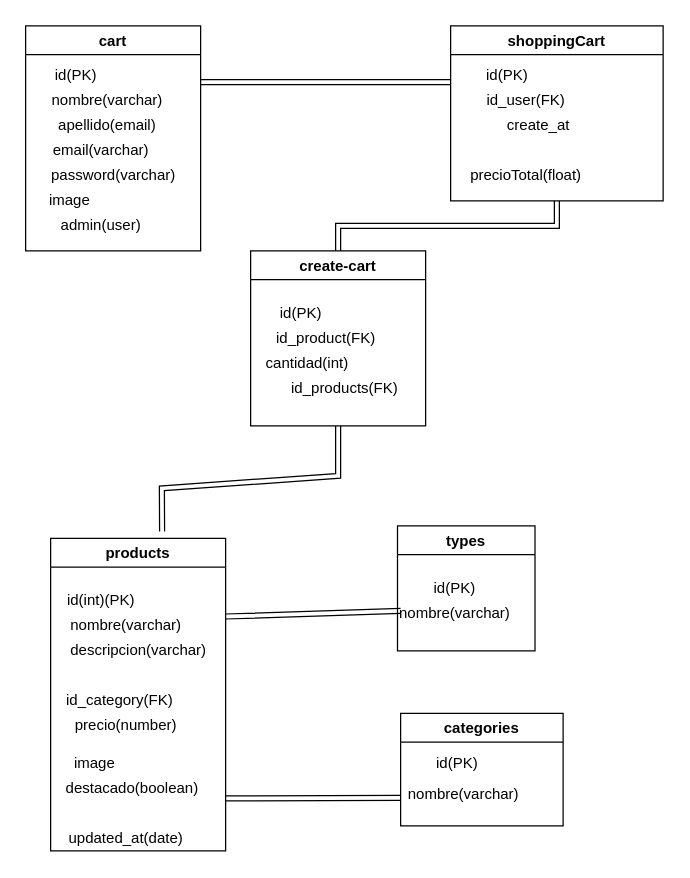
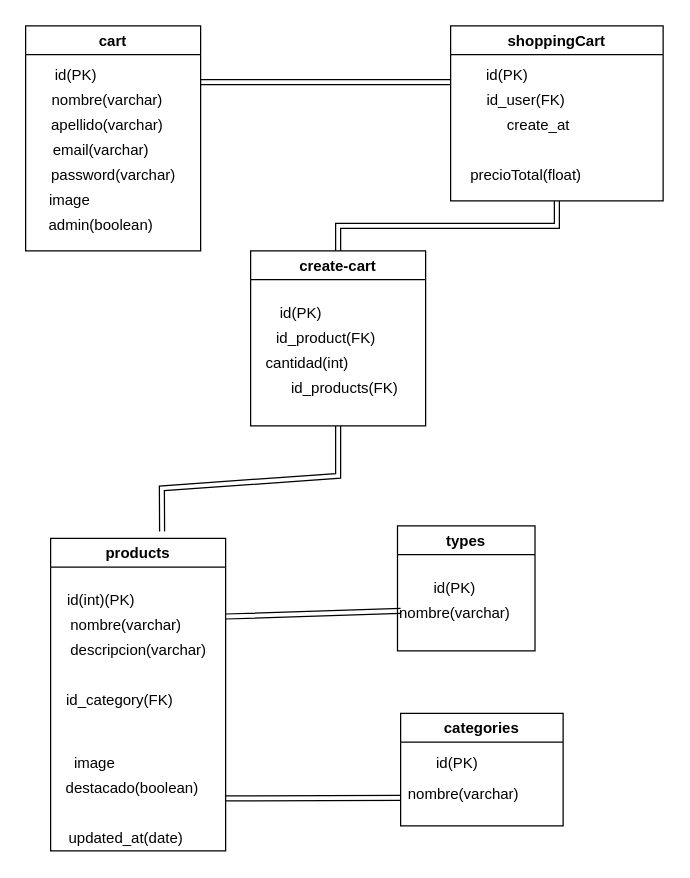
node "apellido(email)": label "apellido(email)" -> "apellido(varchar)"
node "admin(user)": label "admin(user)" -> "admin(boolean)"
node "precio(number)": removed
